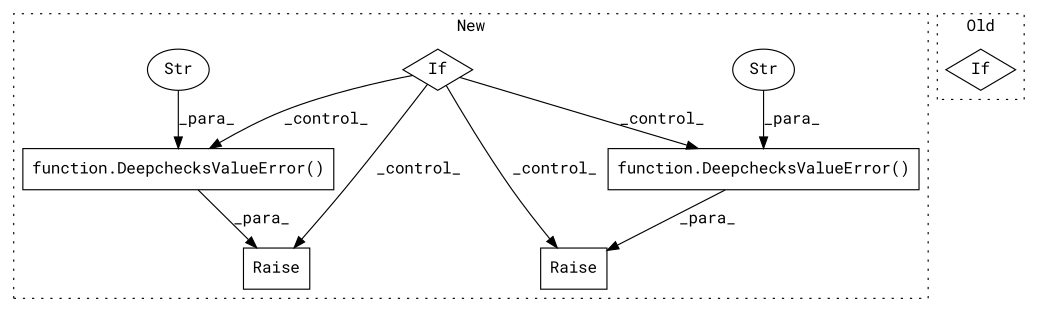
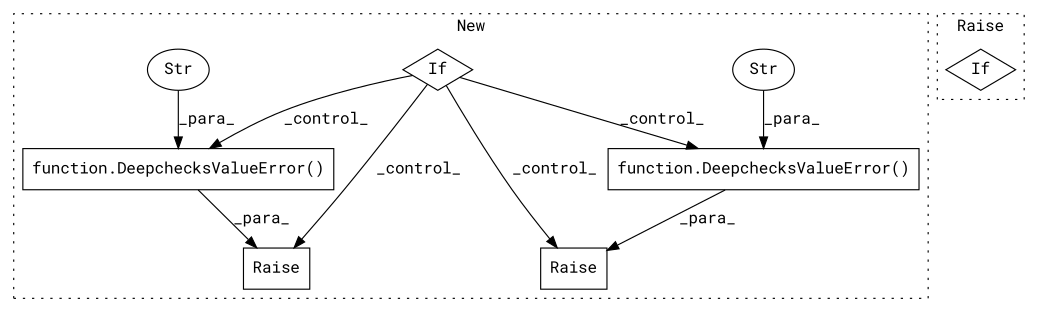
cluster "Old": label "Old" -> "Raise"
